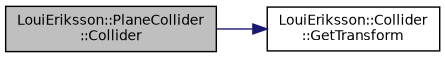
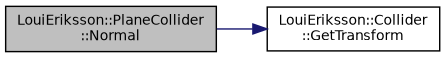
node "LouiEriksson::PlaneCollider ::Collider": label "LouiEriksson::PlaneCollider ::Collider" -> "LouiEriksson::PlaneCollider ::Normal"
